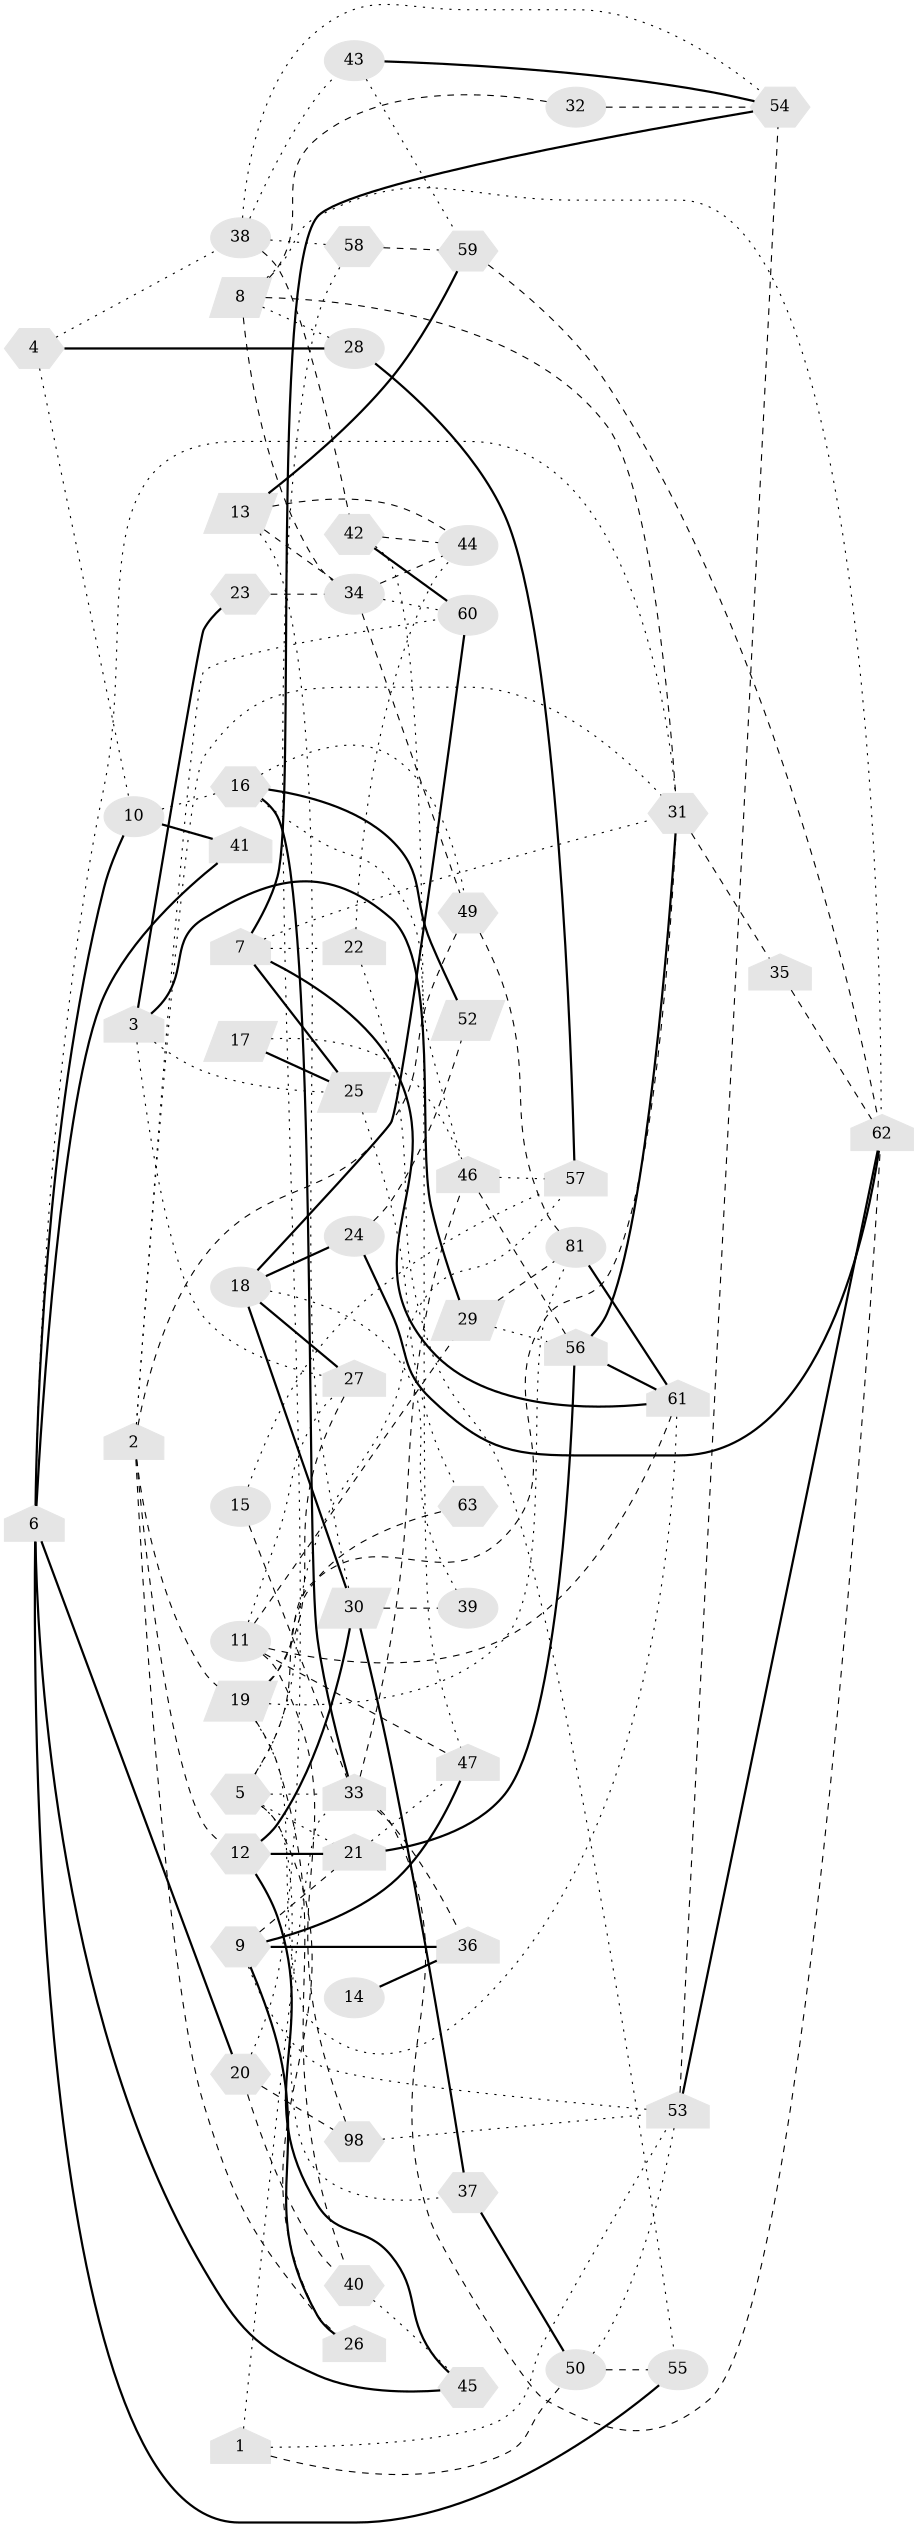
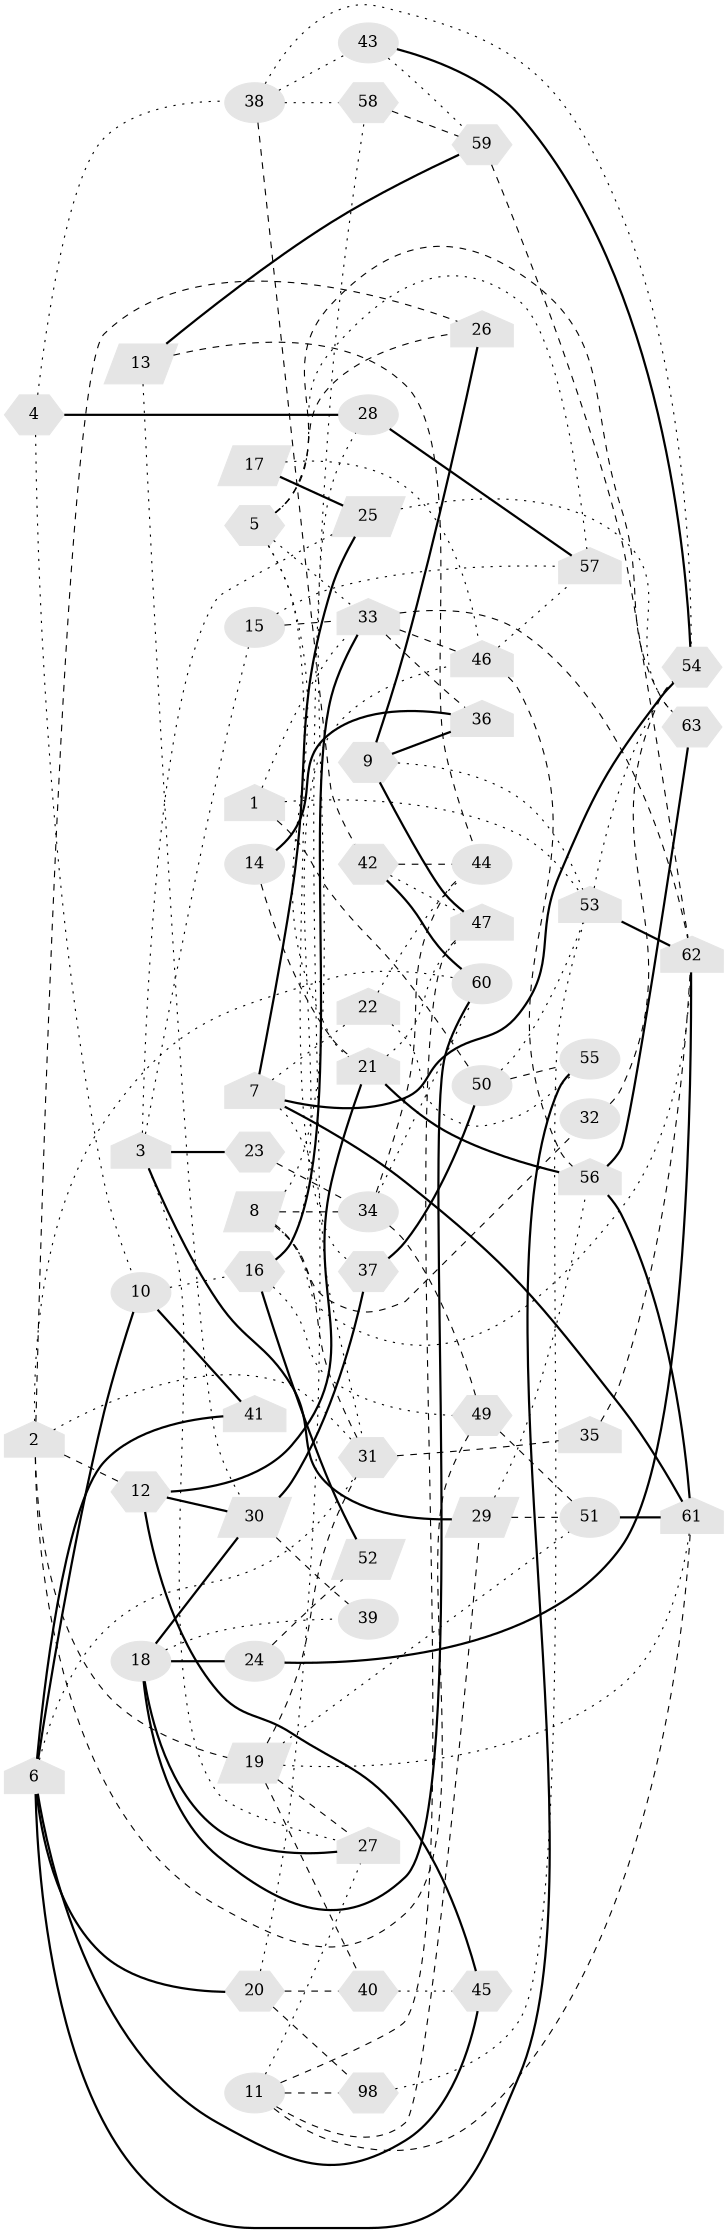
edge "13" -- "34": removed
edge "15" -- "3": added
edge "31" -- "56": now "63" -- "56"
edge "54" -- "53": style dashed -> dotted
node "81": label "81" -> "51"
edge "21" -- "9": now "21" -- "14"
